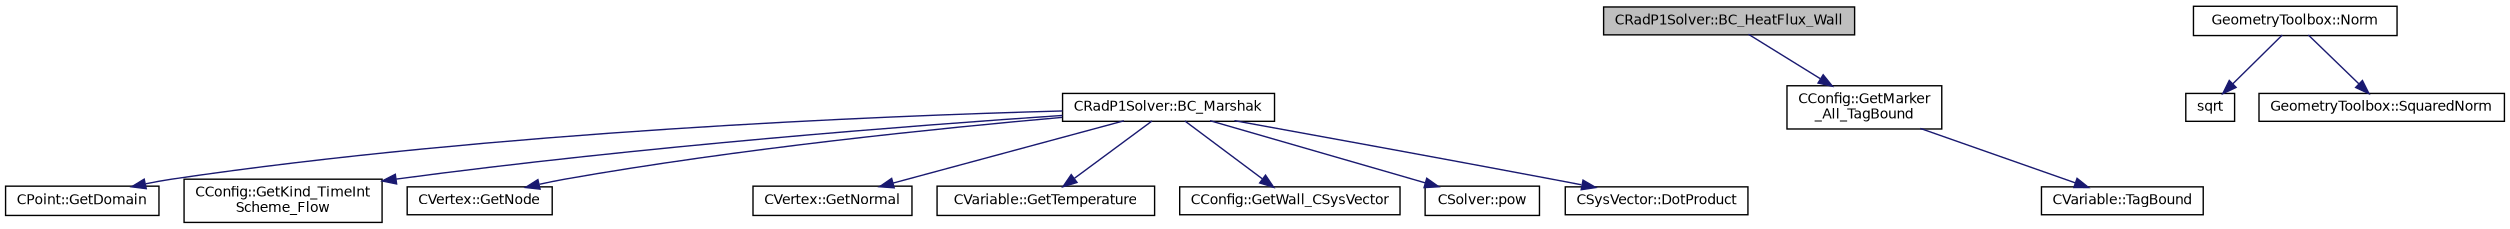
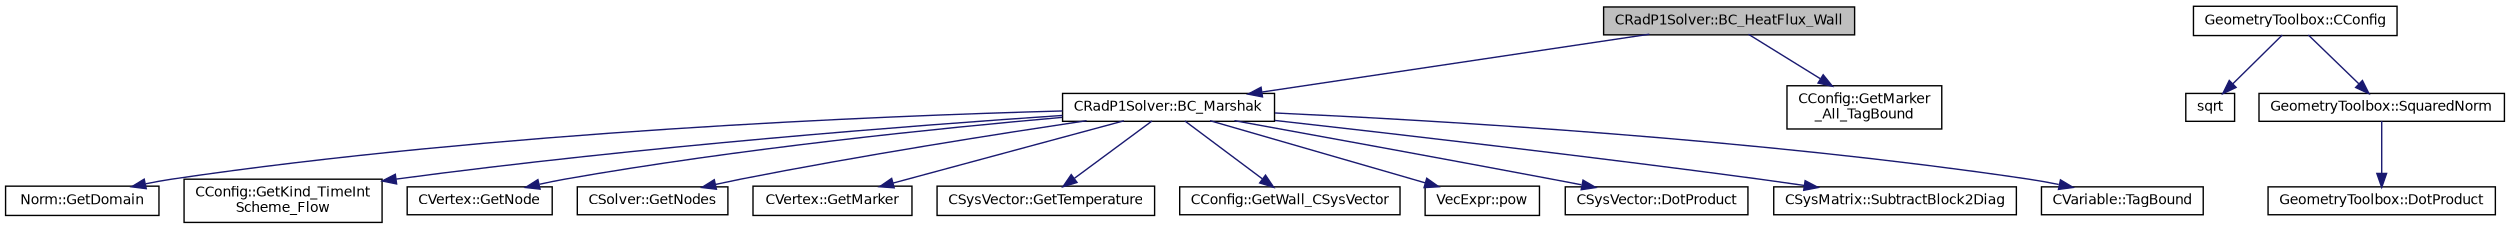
node "GeometryToolbox::Norm": label "GeometryToolbox::Norm" -> "GeometryToolbox::CConfig"
edge "CRadP1Solver::BC_HeatFlux_Wall" -> "CRadP1Solver::BC_Marshak": added
edge "CConfig::GetMarker _All_TagBound" -> "CVariable::TagBound": now "CRadP1Solver::BC_Marshak" -> "CVariable::TagBound"
node "CPoint::GetDomain": label "CPoint::GetDomain" -> "Norm::GetDomain"
node "CSolver::GetNodes": added
node "CVertex::GetNormal": label "CVertex::GetNormal" -> "CVertex::GetMarker"
node "CVariable::GetTemperature": label "CVariable::GetTemperature" -> "CSysVector::GetTemperature"
node "CSolver::pow": label "CSolver::pow" -> "VecExpr::pow"
node "CSysMatrix::SubtractBlock2Diag": added
node "GeometryToolbox::DotProduct": added
